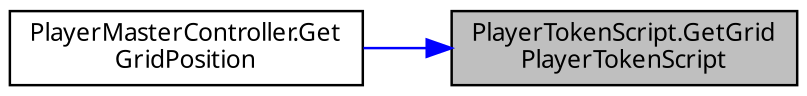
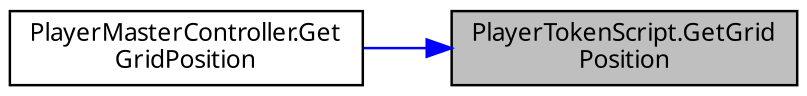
node "PlayerTokenScript.GetGrid PlayerTokenScript": label "PlayerTokenScript.GetGrid PlayerTokenScript" -> "PlayerTokenScript.GetGrid Position"
